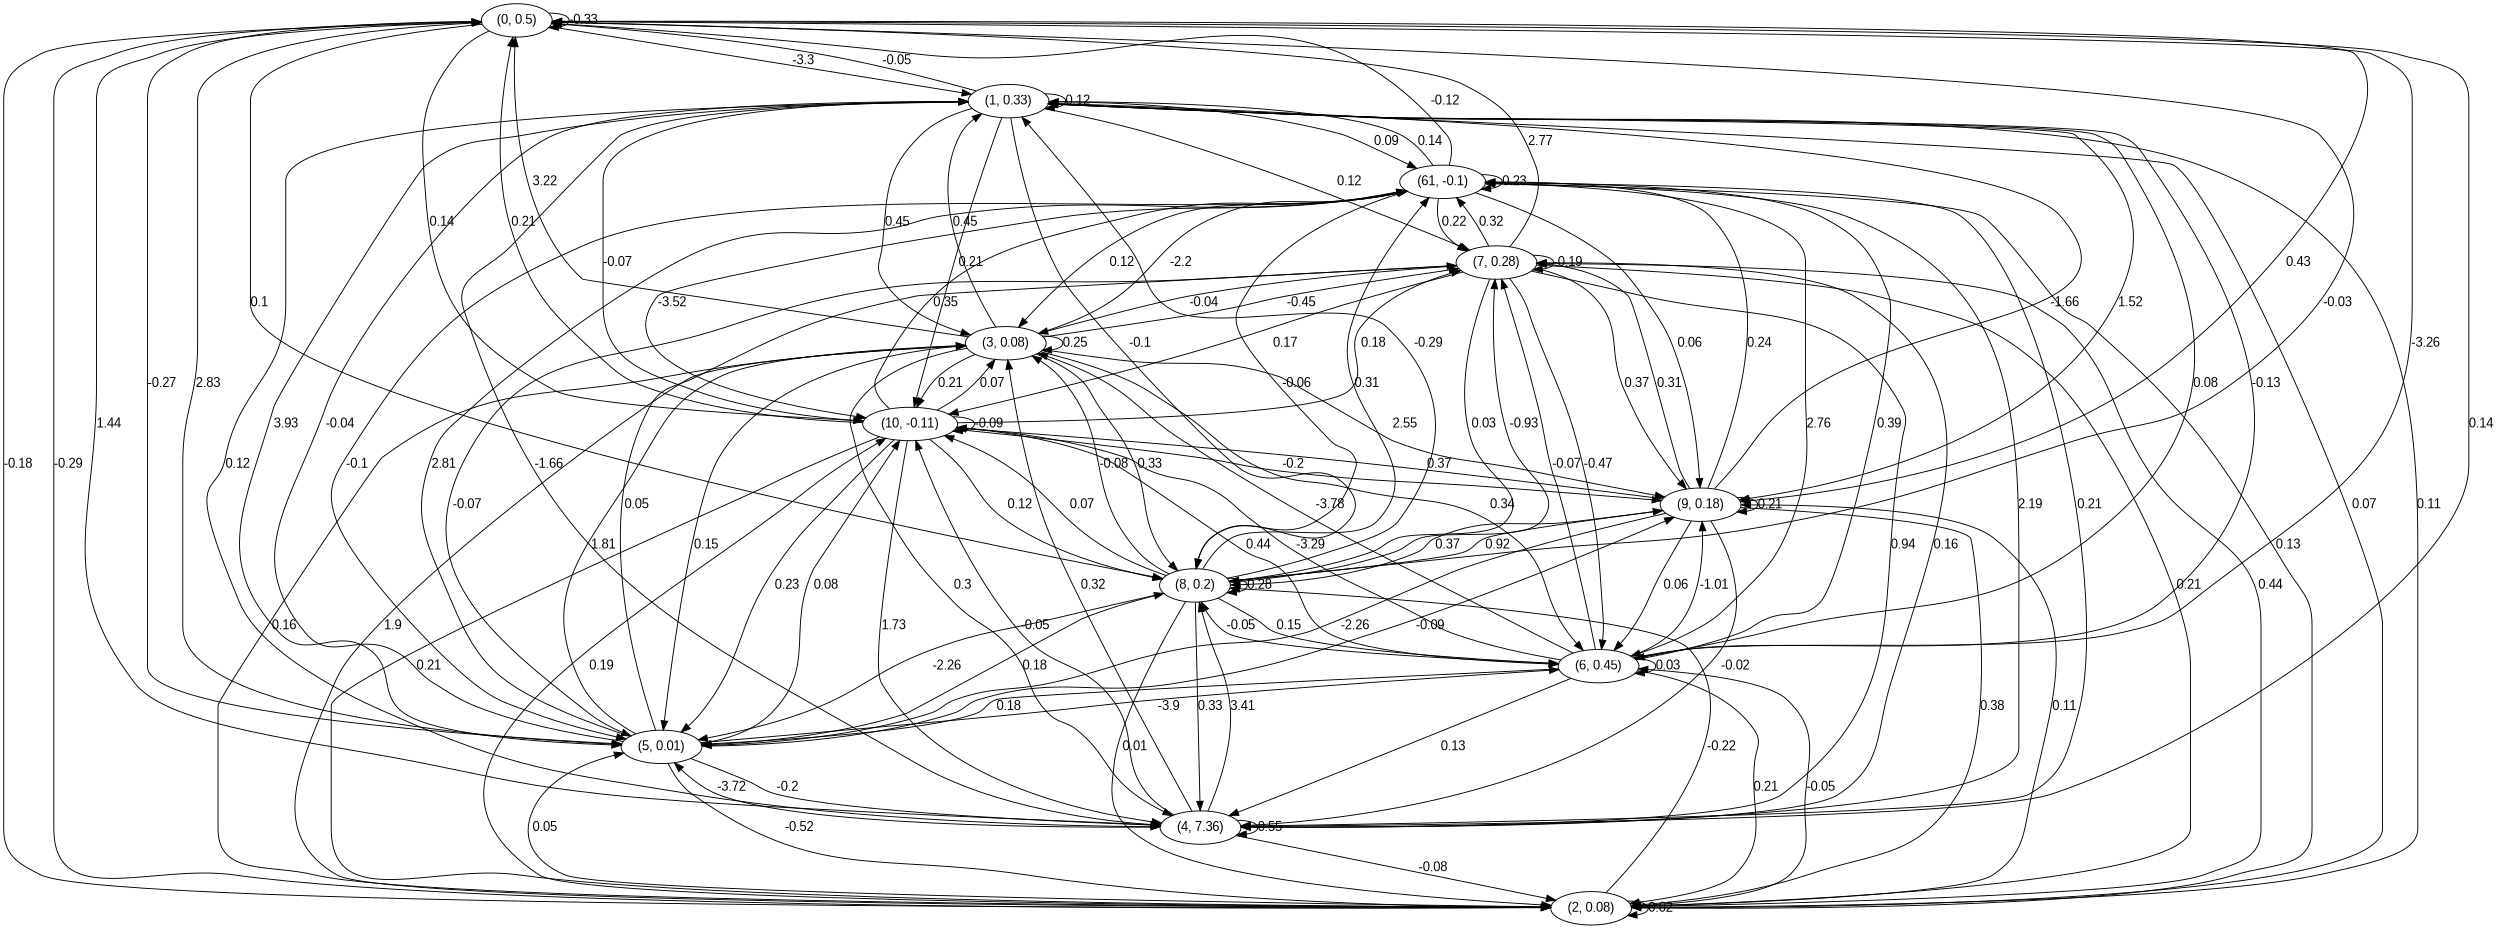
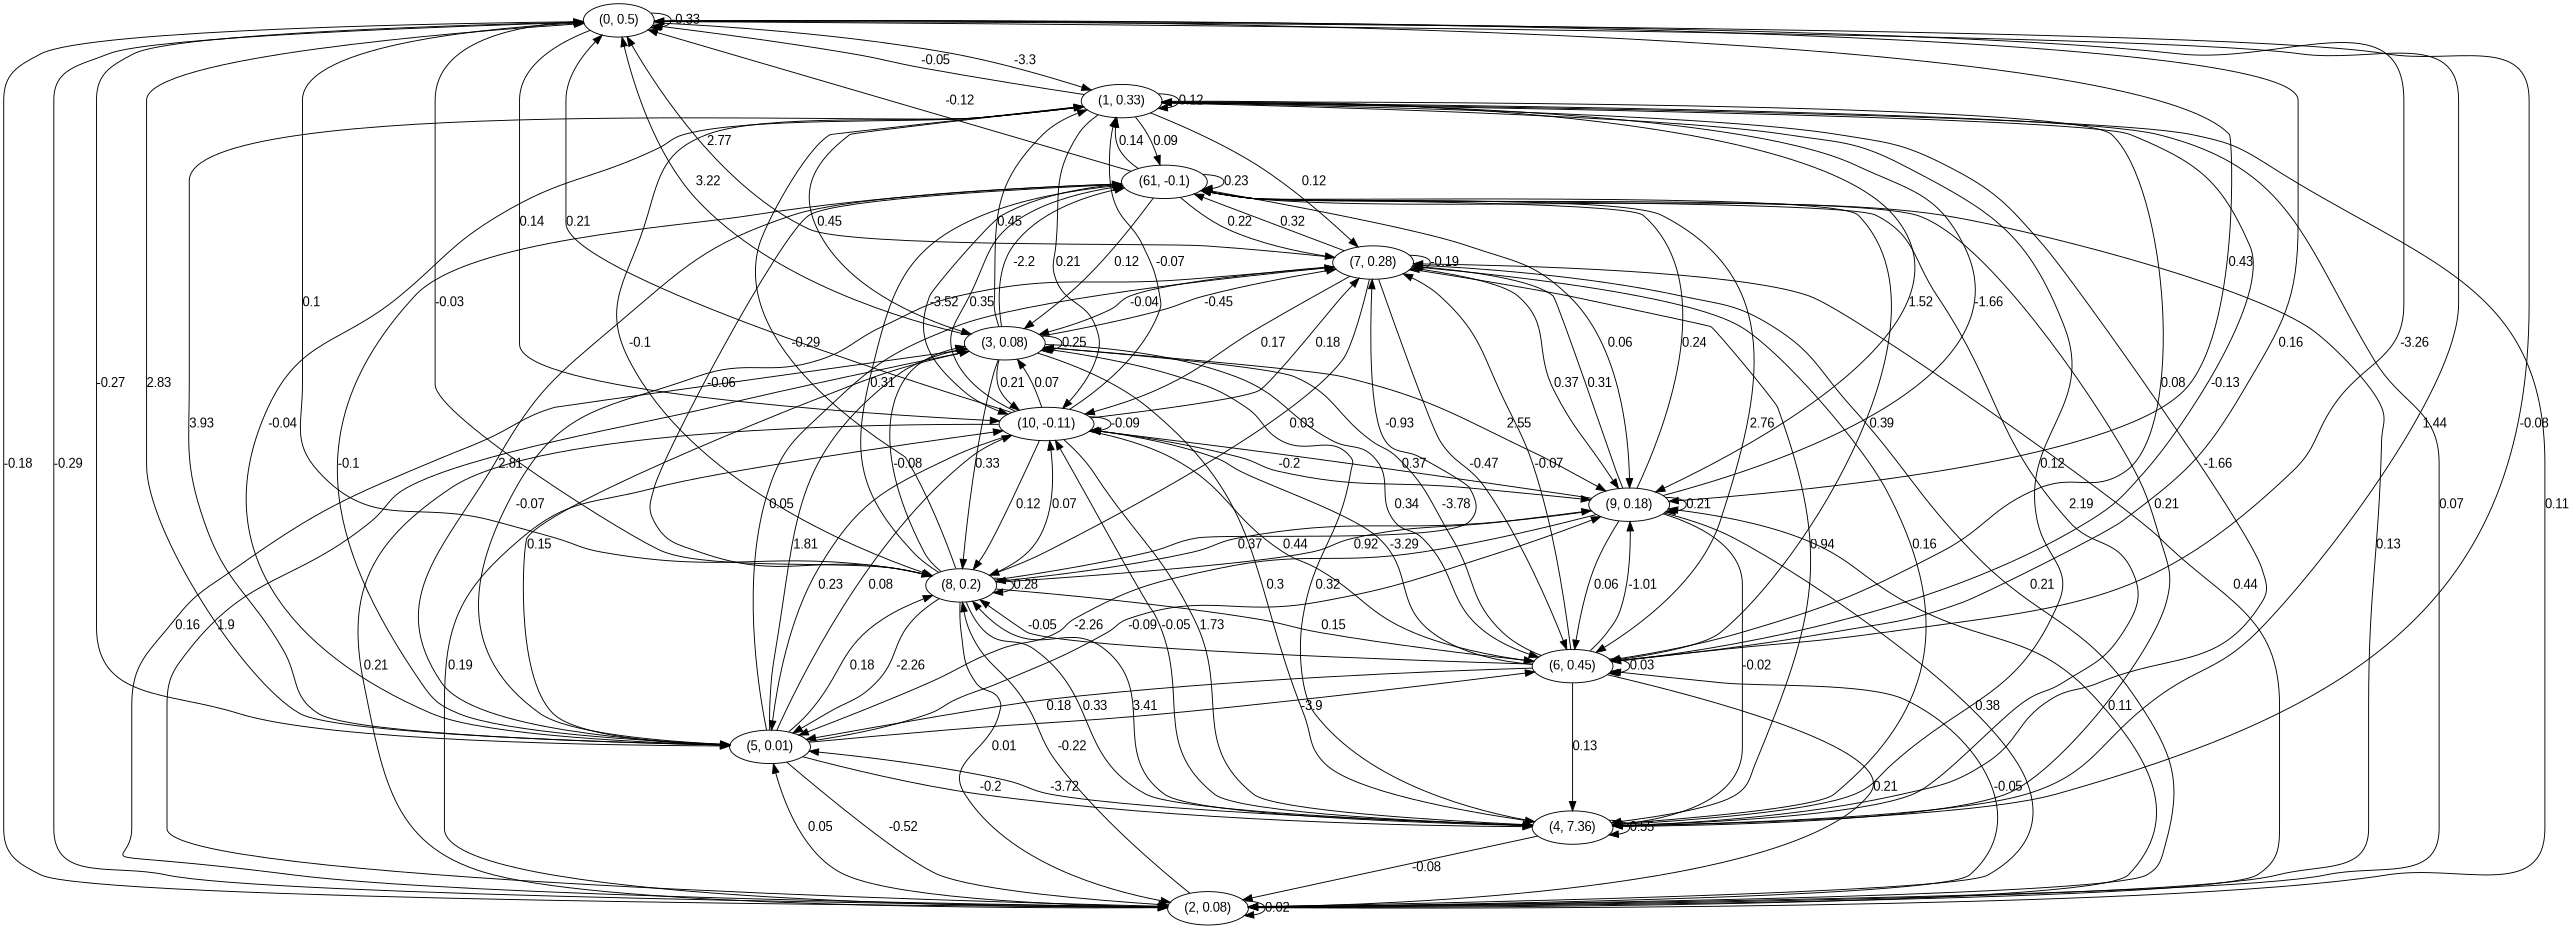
edge "(0, 0.5)" -> "(6, 0.45)": added, label "0.16"
edge "(4, 7.36)" -> "(0, 0.5)": label "0.14" -> "-0.08"
